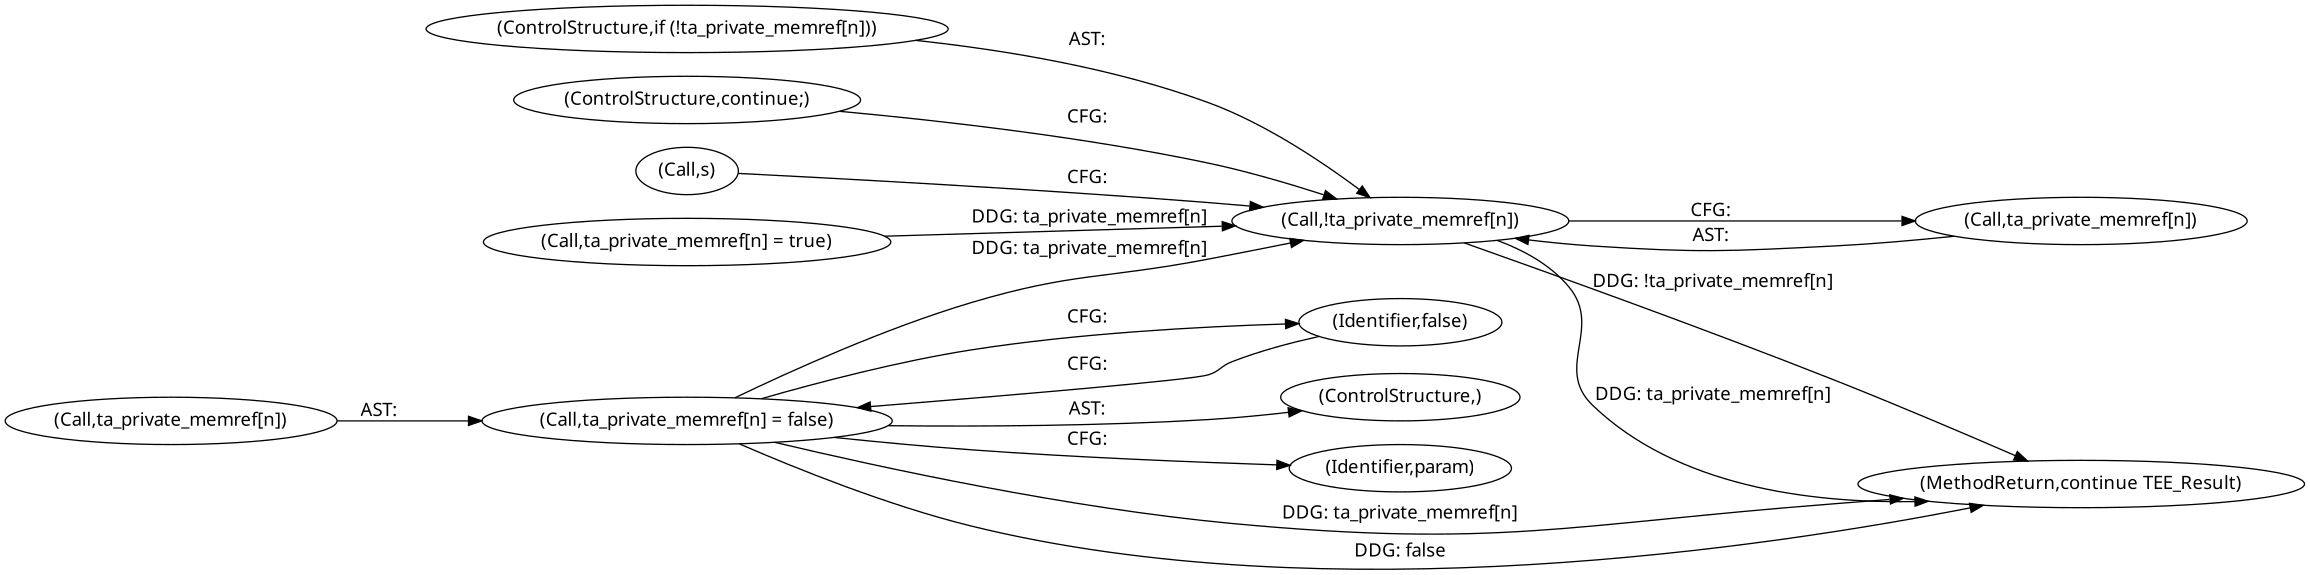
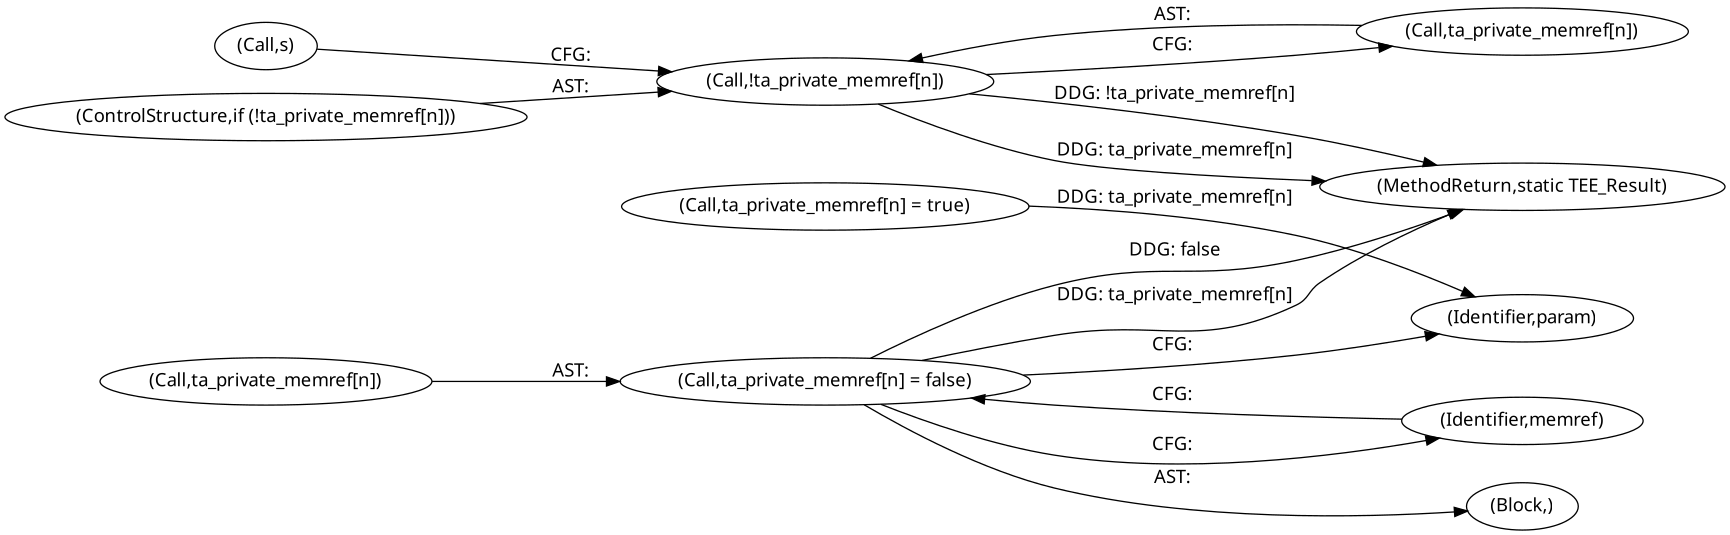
node "(ControlStructure,continue;)": removed
edge "(Call,ta_private_memref[n] = true)" -> "(Call,!ta_private_memref[n])": now "(Call,ta_private_memref[n] = true)" -> "(Identifier,param)"
edge "(Call,ta_private_memref[n] = false)" -> "(Call,!ta_private_memref[n])": removed, label "DDG: ta_private_memref[n]"
node "(Identifier,false)": label "(Identifier,false)" -> "(Identifier,memref)"
node "(ControlStructure,)": label "(ControlStructure,)" -> "(Block,)"
node "(MethodReturn,continue TEE_Result)": label "(MethodReturn,continue TEE_Result)" -> "(MethodReturn,static TEE_Result)"
